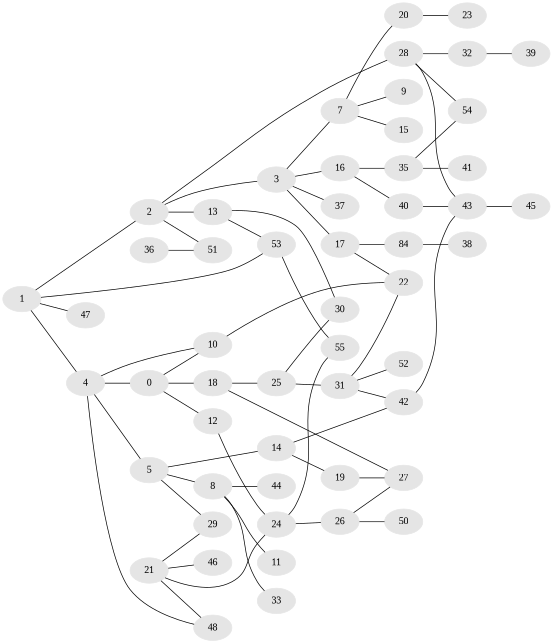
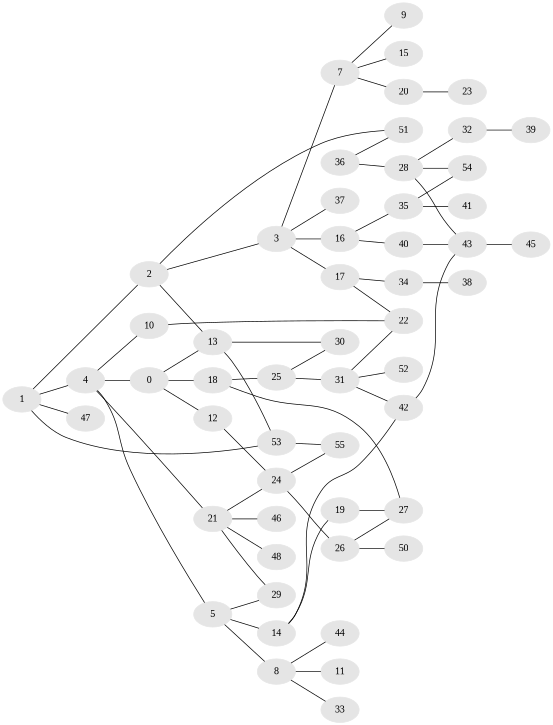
edge "28" -- "2": now "28" -- "36"
node "84": label "84" -> "34"
edge "10" -- "0": now "13" -- "0"
edge "4" -- "48": now "4" -- "21"
